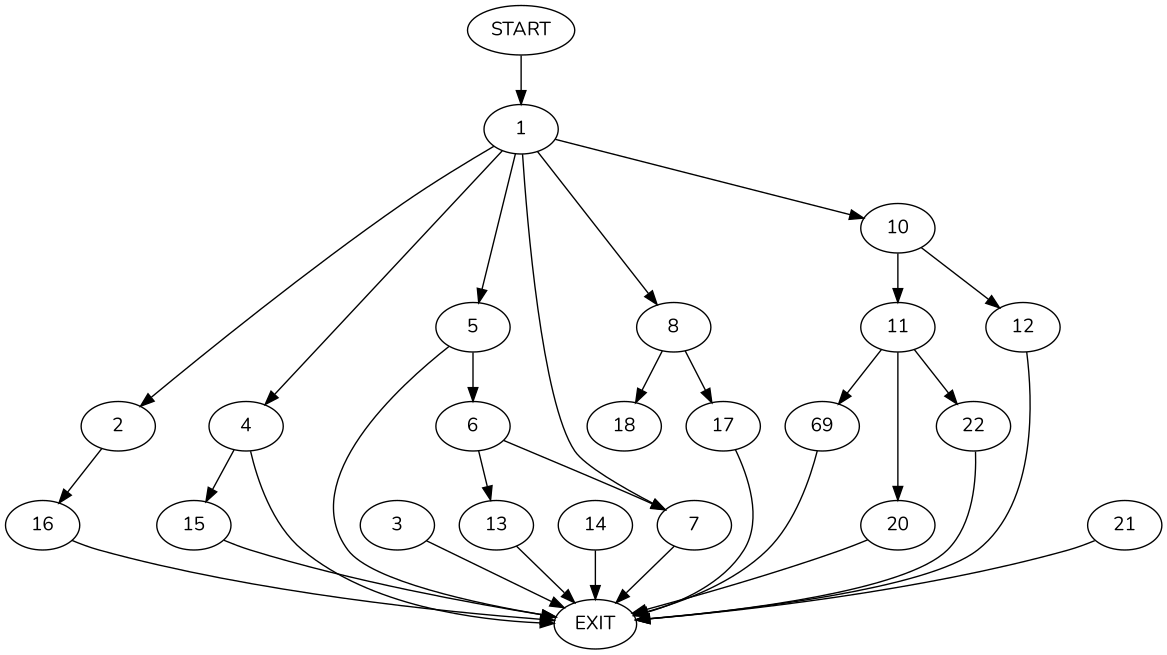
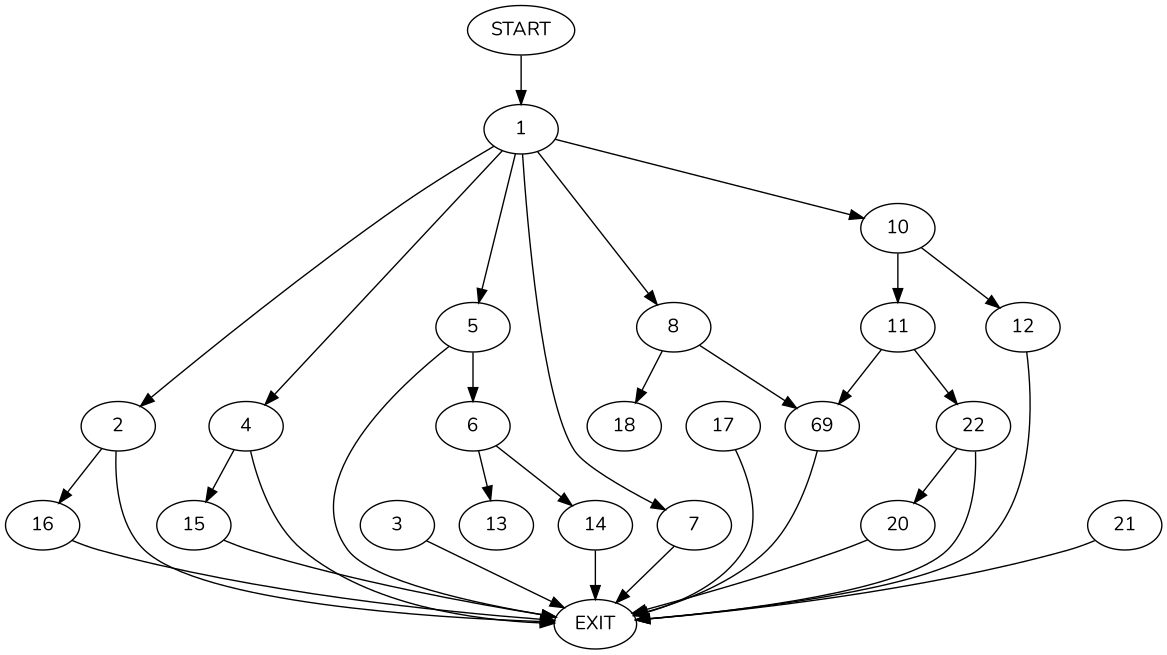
edge "8" -> "17": now "8" -> "69"
edge "11" -> "20": now "22" -> "20"
edge "6" -> "7": now "6" -> "14"
edge "13" -> "EXIT": now "2" -> "EXIT"
